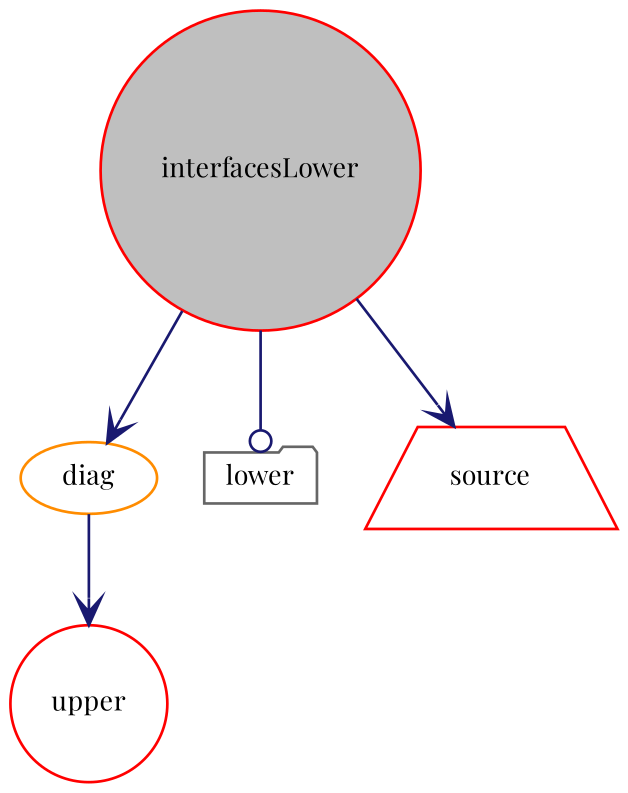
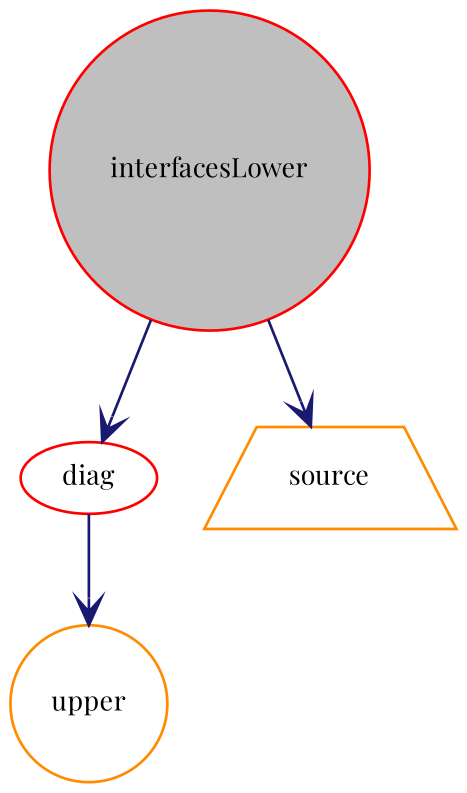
node "diag": color darkorange -> red
node "lower": removed
node "source": color red -> darkorange
node "upper": color red -> darkorange
